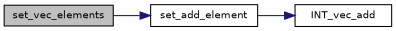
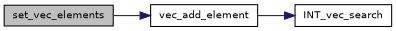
node "set_add_element": label "set_add_element" -> "vec_add_element"
node "INT_vec_add": label "INT_vec_add" -> "INT_vec_search"
